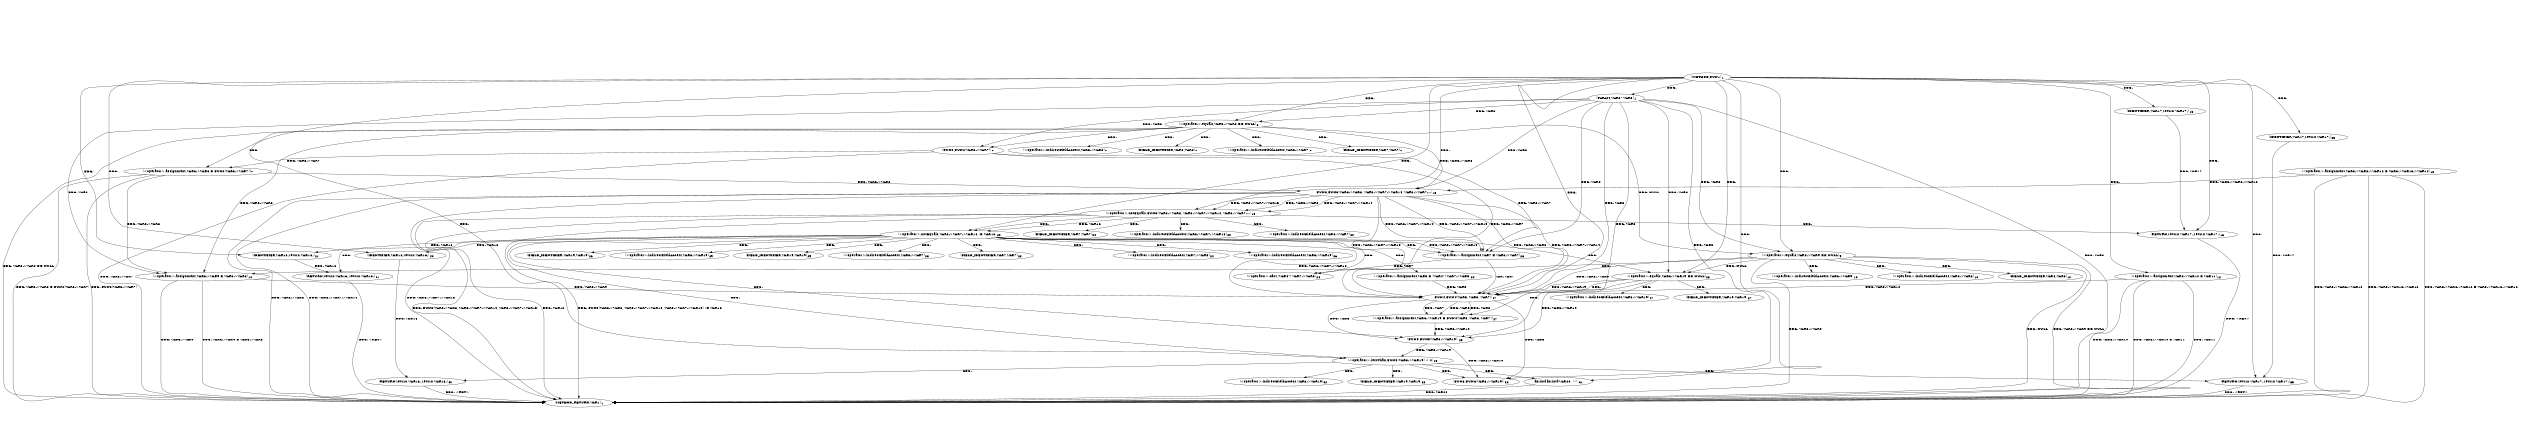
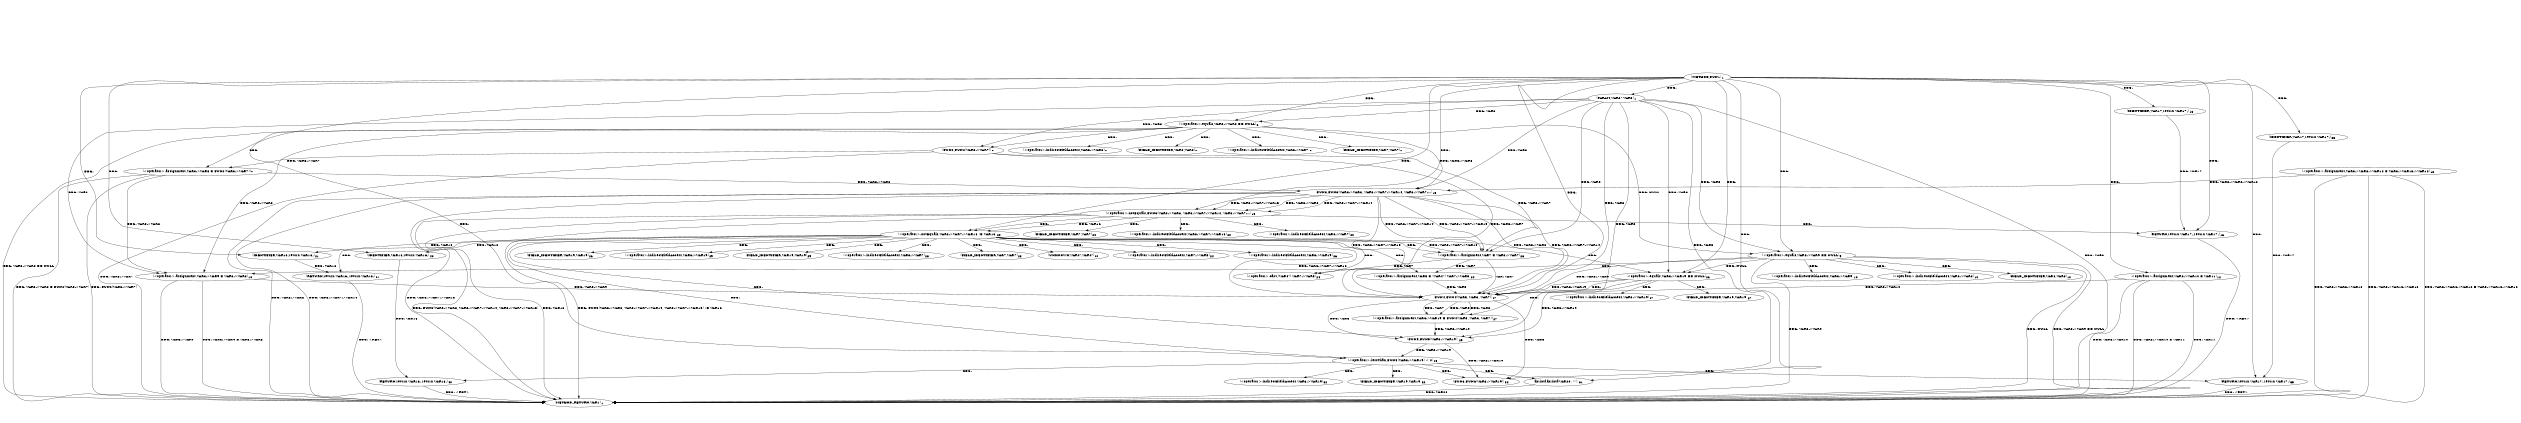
node "(UNKNOWN,VAR4*,VAR4*)": added
edge "(<operator>.assignment,VAR7 = VAR3->VAR7)" -> "(<operator>.assignment,VAR5 = (VAR4*) VAR7->VAR5)": added, label "DDG: VAR7"
